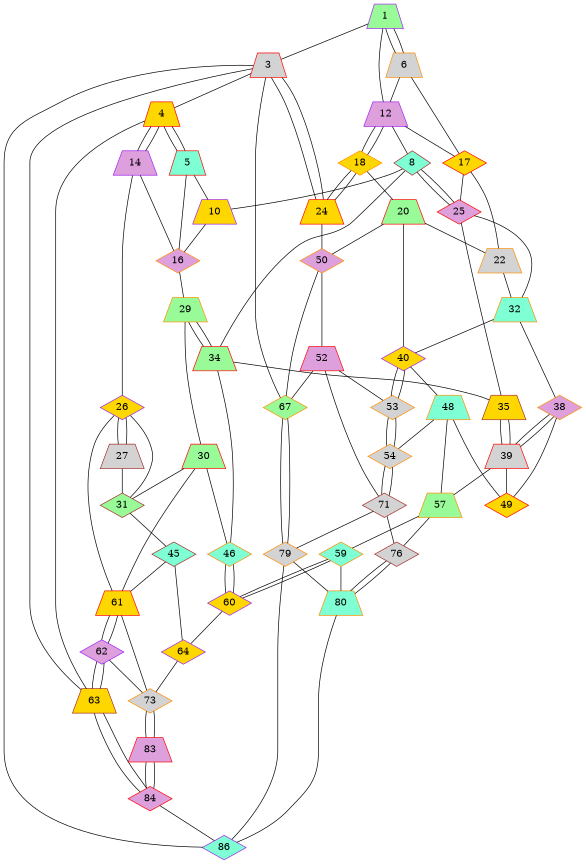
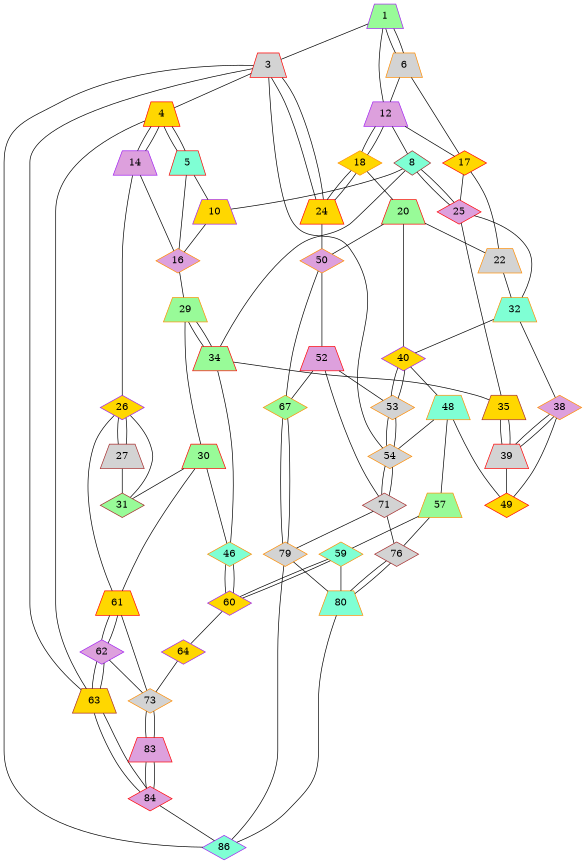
edge "3" -- "67": now "3" -- "54"
edge "39" -- "57": removed
node "45": removed
